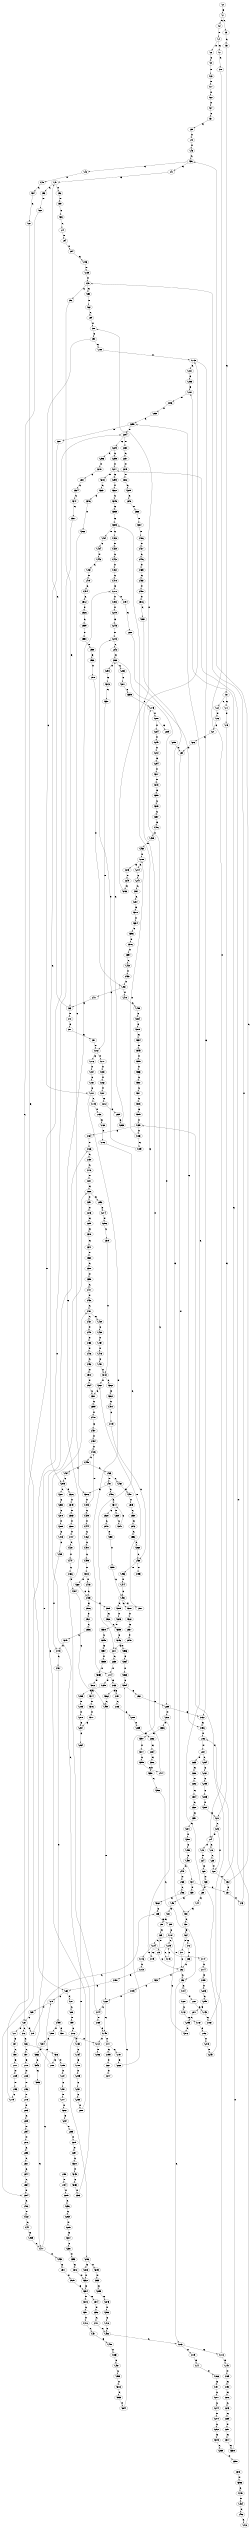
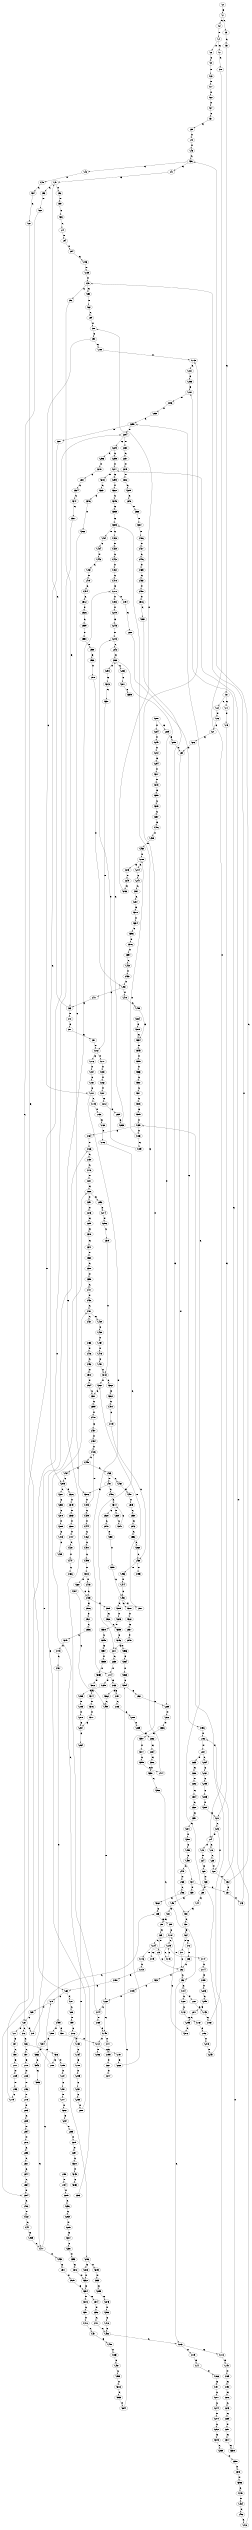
node "S175": removed
edge "S225" -> "S250": added, label "G"
edge "S488" -> "S504": now "S488" -> "S534"
node "S440": removed
edge "S466" -> "S484": removed, label "T"
edge "S429" -> "S448": removed, label "T"
node "S132": removed
edge "S104" -> "S120": added, label "C"
edge "S171" -> "S197": now "S172" -> "S197"
edge "S363" -> "S383": removed, label "T"
edge "S358" -> "S378": added, label "T"
